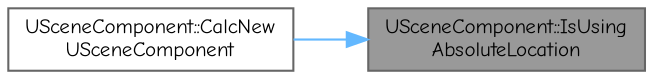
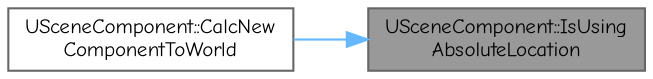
node "USceneComponent::CalcNew USceneComponent": label "USceneComponent::CalcNew USceneComponent" -> "USceneComponent::CalcNew ComponentToWorld"
